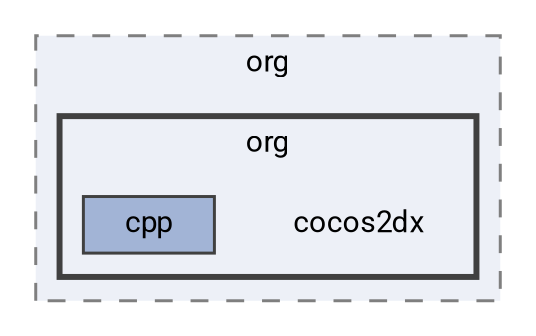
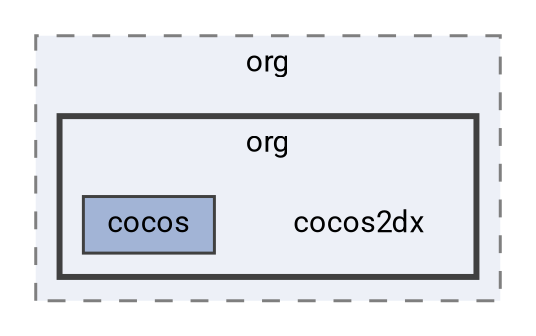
node "cpp": label "cpp" -> "cocos"
